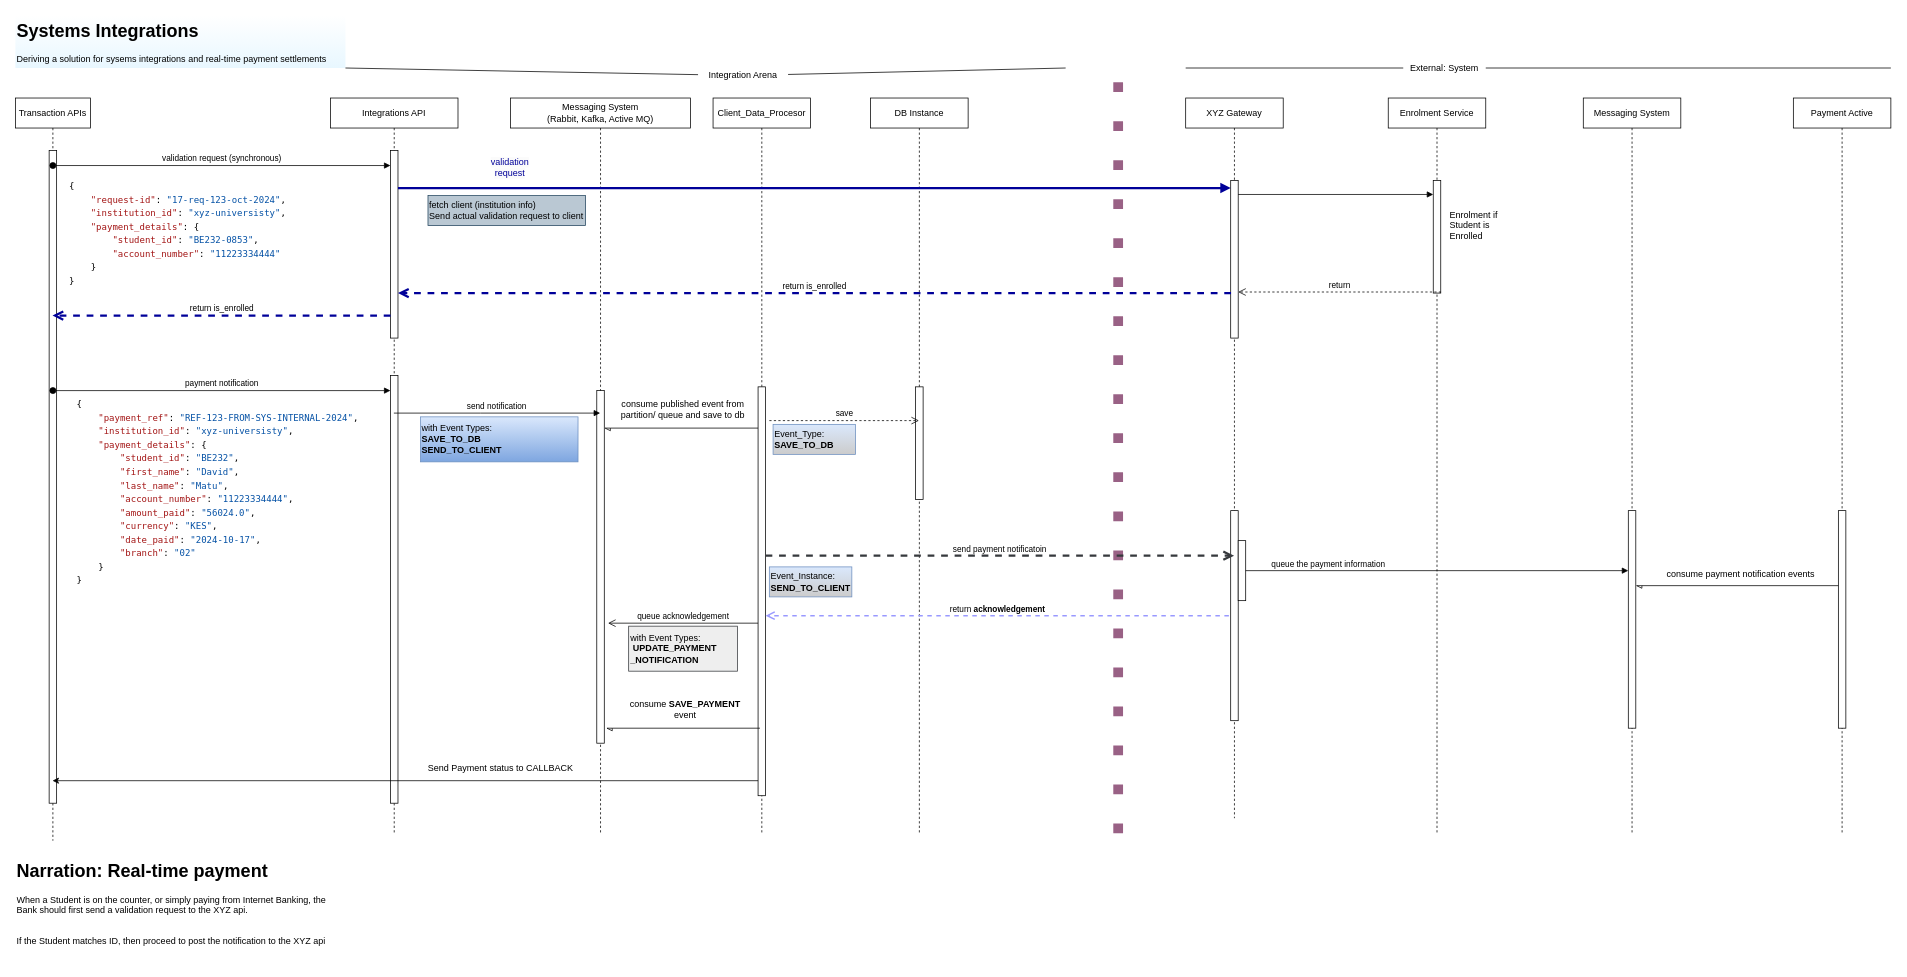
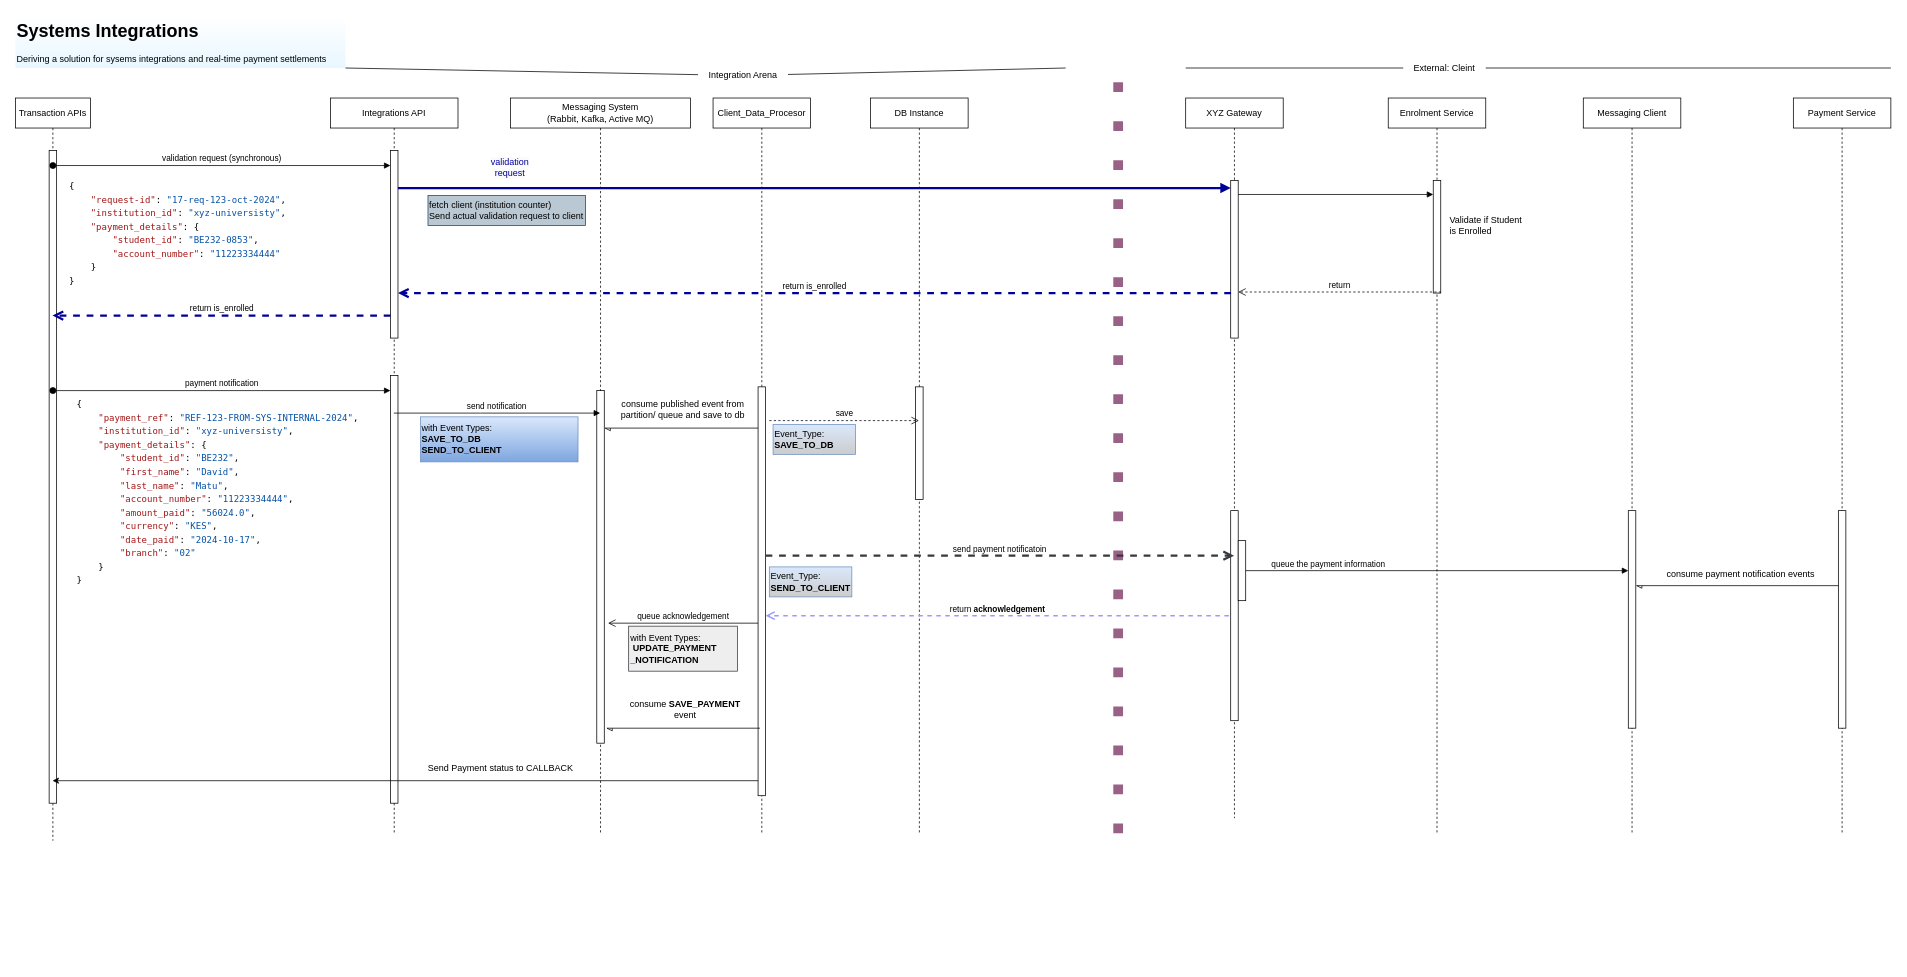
node "External: System": label "External: System" -> "External: Cleint"
node "Messaging System": label "Messaging System" -> "Messaging Client"
node "Payment Active": label "Payment Active" -> "Payment Service"
node "fetch client (institution info) Send actual validation request to client": label "fetch client (institution info) Send actual validation request to client" -> "fetch client (institution counter) Send actual validation request to client"
node "Enrolment if Student is Enrolled": label "Enrolment if Student is Enrolled" -> "Validate if Student is Enrolled"
node "Event_Instance: SEND_TO_CLIENT": label "Event_Instance: SEND_TO_CLIENT" -> "Event_Type: SEND_TO_CLIENT"
node "Narration: Real-time paymentWhen a Student is on the counter, or simply paying from Internet Banking, the Bank should first send a validation request to the XYZ api. If the Student matches ID, then proceed to post the notification to the XYZ api": removed
